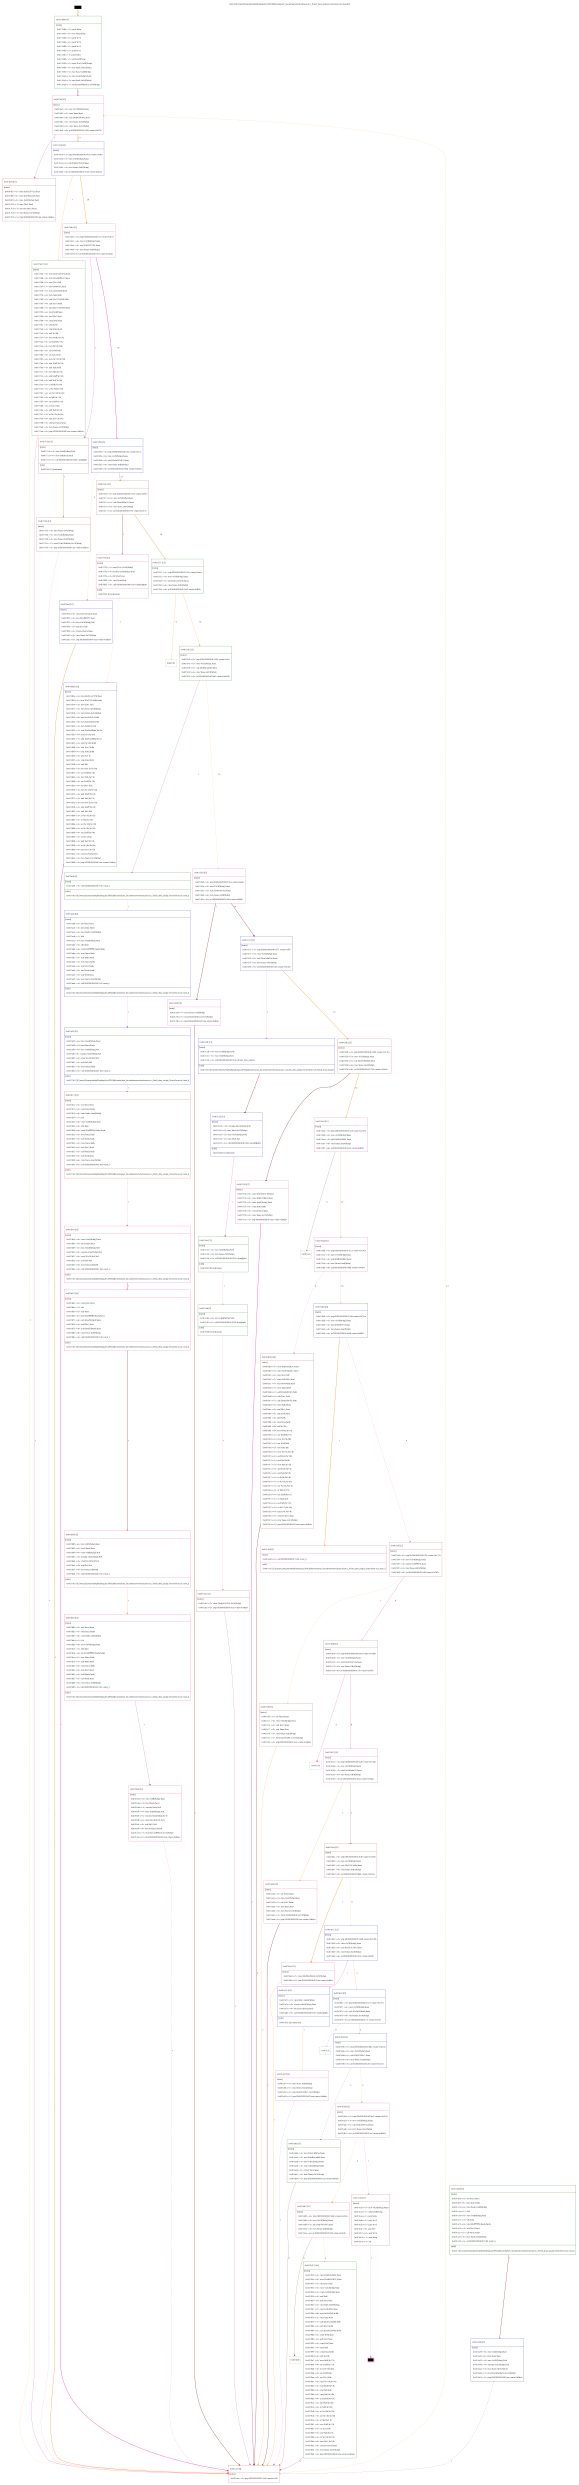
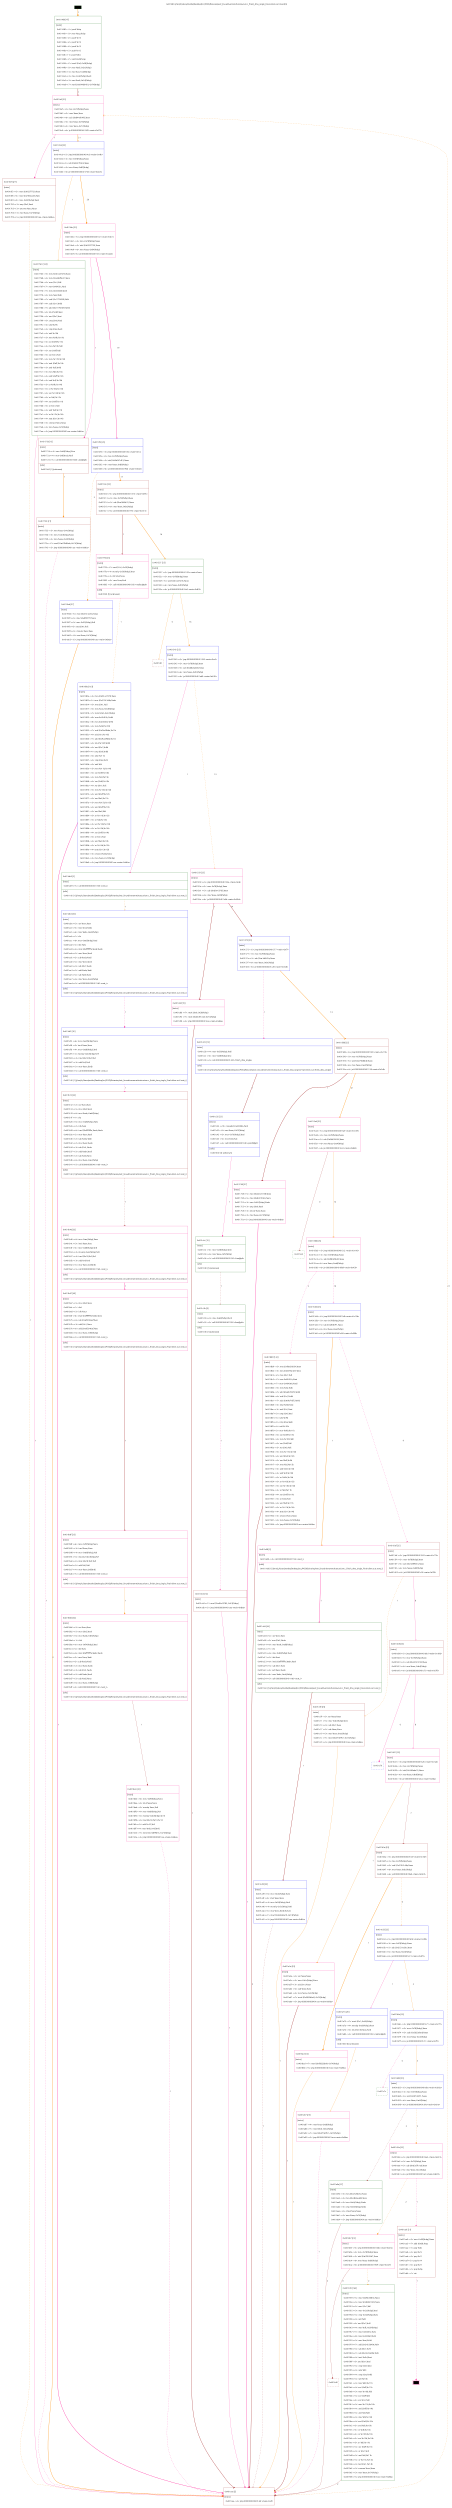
node "0x401540 [25]": color darkgreen -> blue
edge "0x401a08 [5]" -> "0x401a0d [44]": added, label "1"
